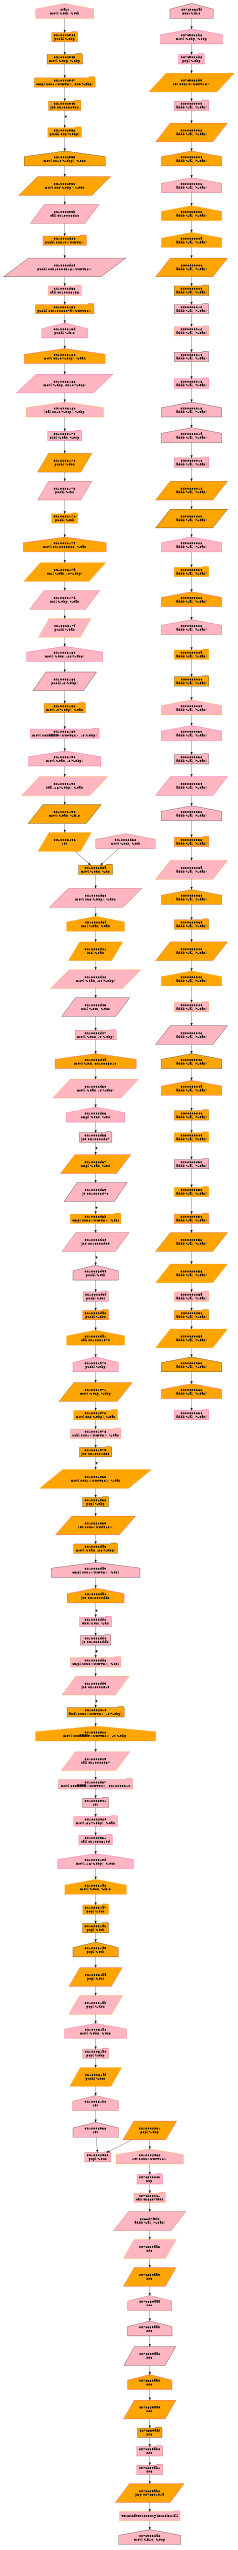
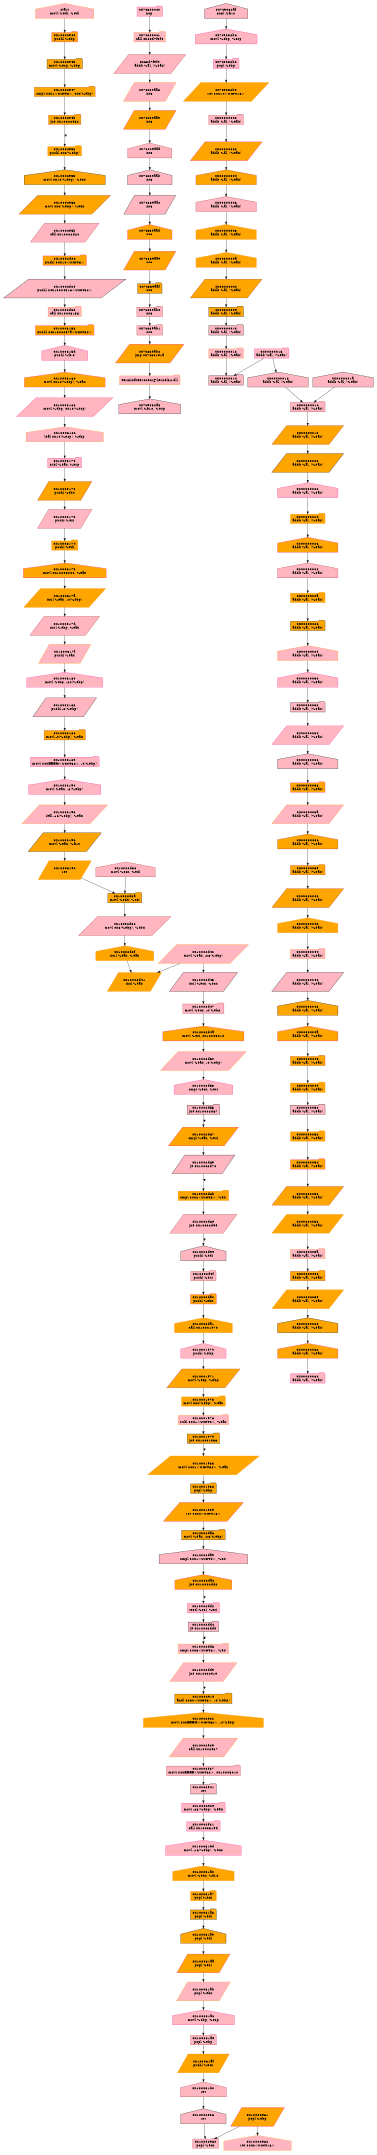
edge "0x00000014 addb %al, (%eax)" -> "0x00000016 addb %al, (%eax)": reversed
edge "0x00000018 addb %al, (%eax)" -> "0x0000001a addb %al, (%eax)": now "0x00000018 addb %al, (%eax)" -> "0x0000001c addb %al, (%eax)"
edge "0x10002d41 incl %eax" -> "0x10002d42 movl %eax, -28(%ebp)": reversed
edge "0x10002e62 ret $0xc<UINT16>" -> "0x7c8000c0 nop": removed
